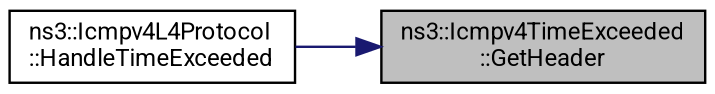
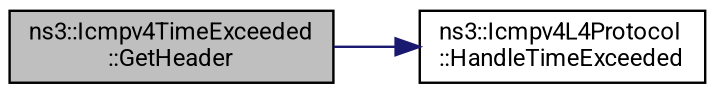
edge "ns3::Icmpv4L4Protocol ::HandleTimeExceeded" -> "ns3::Icmpv4TimeExceeded ::GetHeader": reversed
